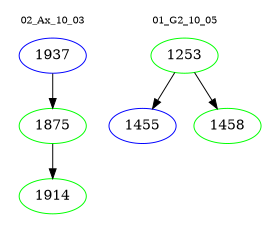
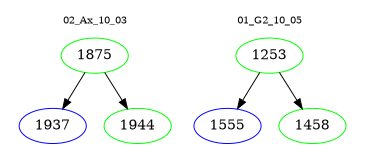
edge "1937" -> "1875": reversed
node "1455": label "1455" -> "1555"
node "1914": label "1914" -> "1944"
